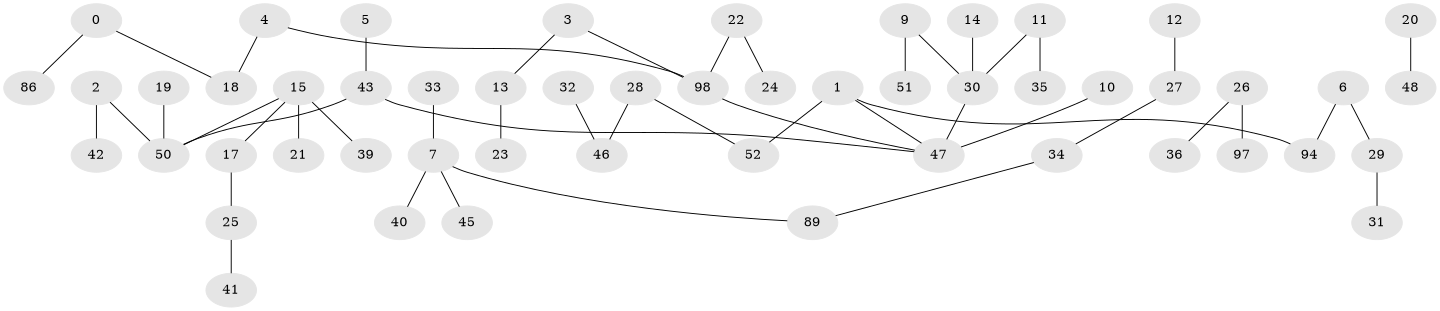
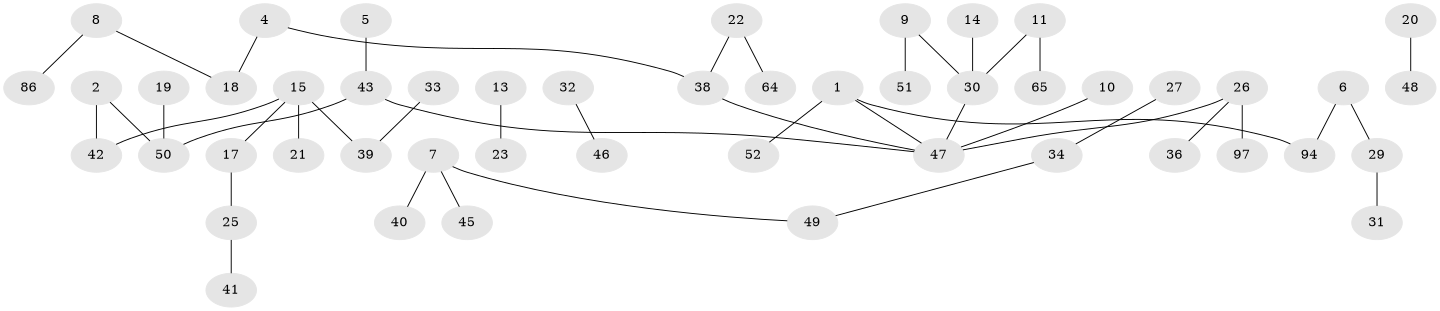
node "0": label "0" -> "8"
node "3": removed
node "12": removed
node "28": removed
node "98": label "98" -> "38"
node "24": label "24" -> "64"
node "35": label "35" -> "65"
edge "15" -- "50": now "15" -- "42"
edge "33" -- "7": now "33" -- "39"
edge "26" -- "47": added
node "89": label "89" -> "49"
